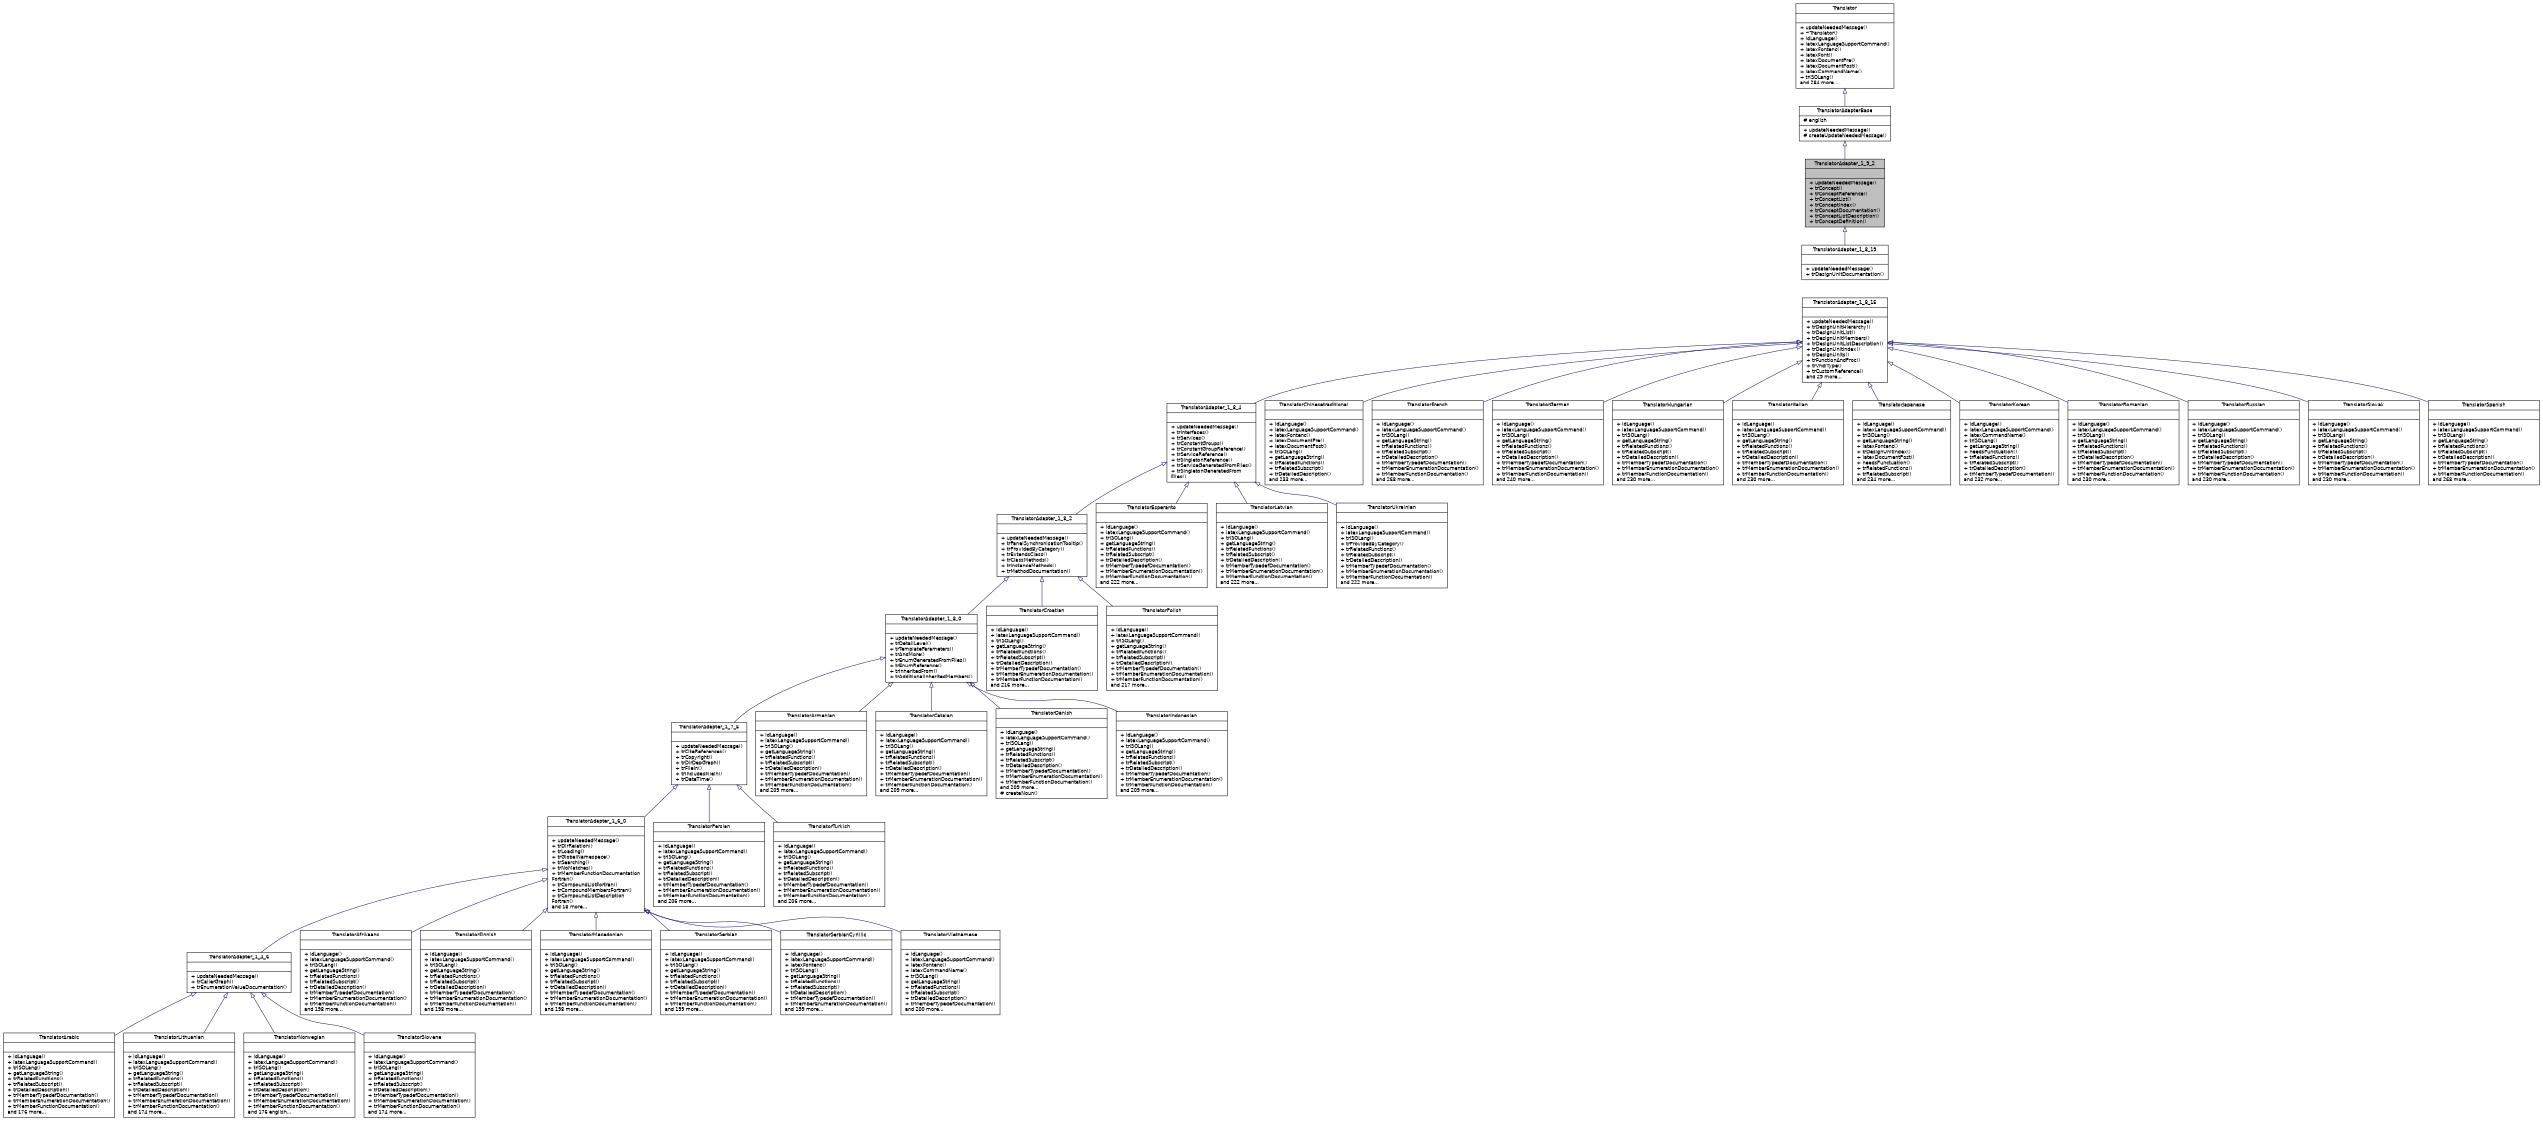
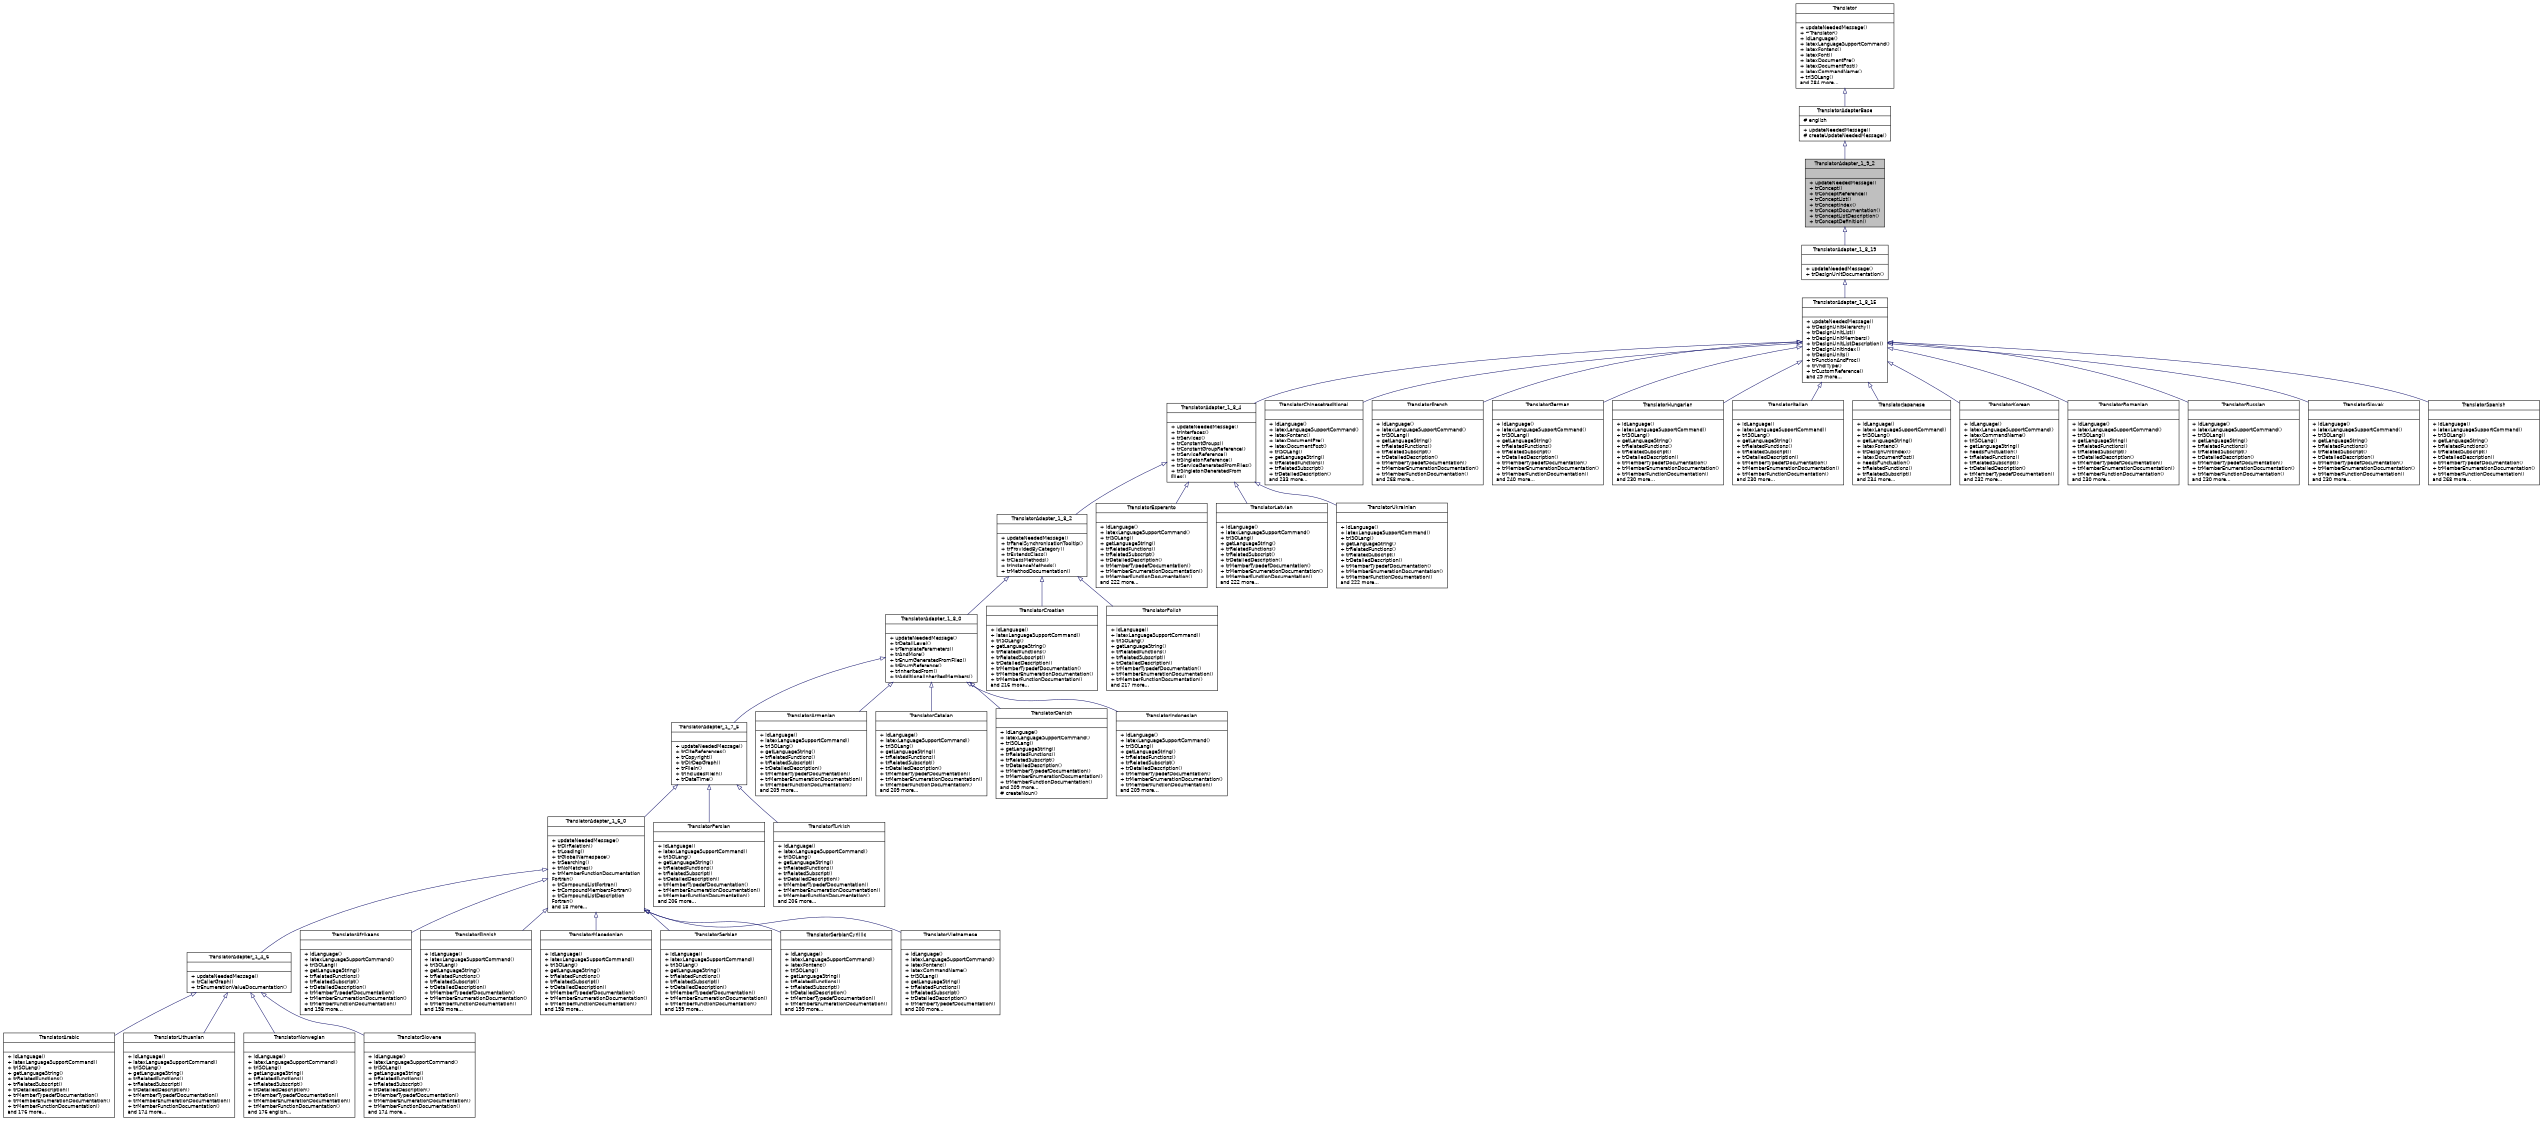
edge "TranslatorAdapter_1_8_15" -> "TranslatorAdapter_1_8_19": added
node "TranslatorUkrainian": text "+ trProvidedByCategory()" -> "+ getLanguageString()"
